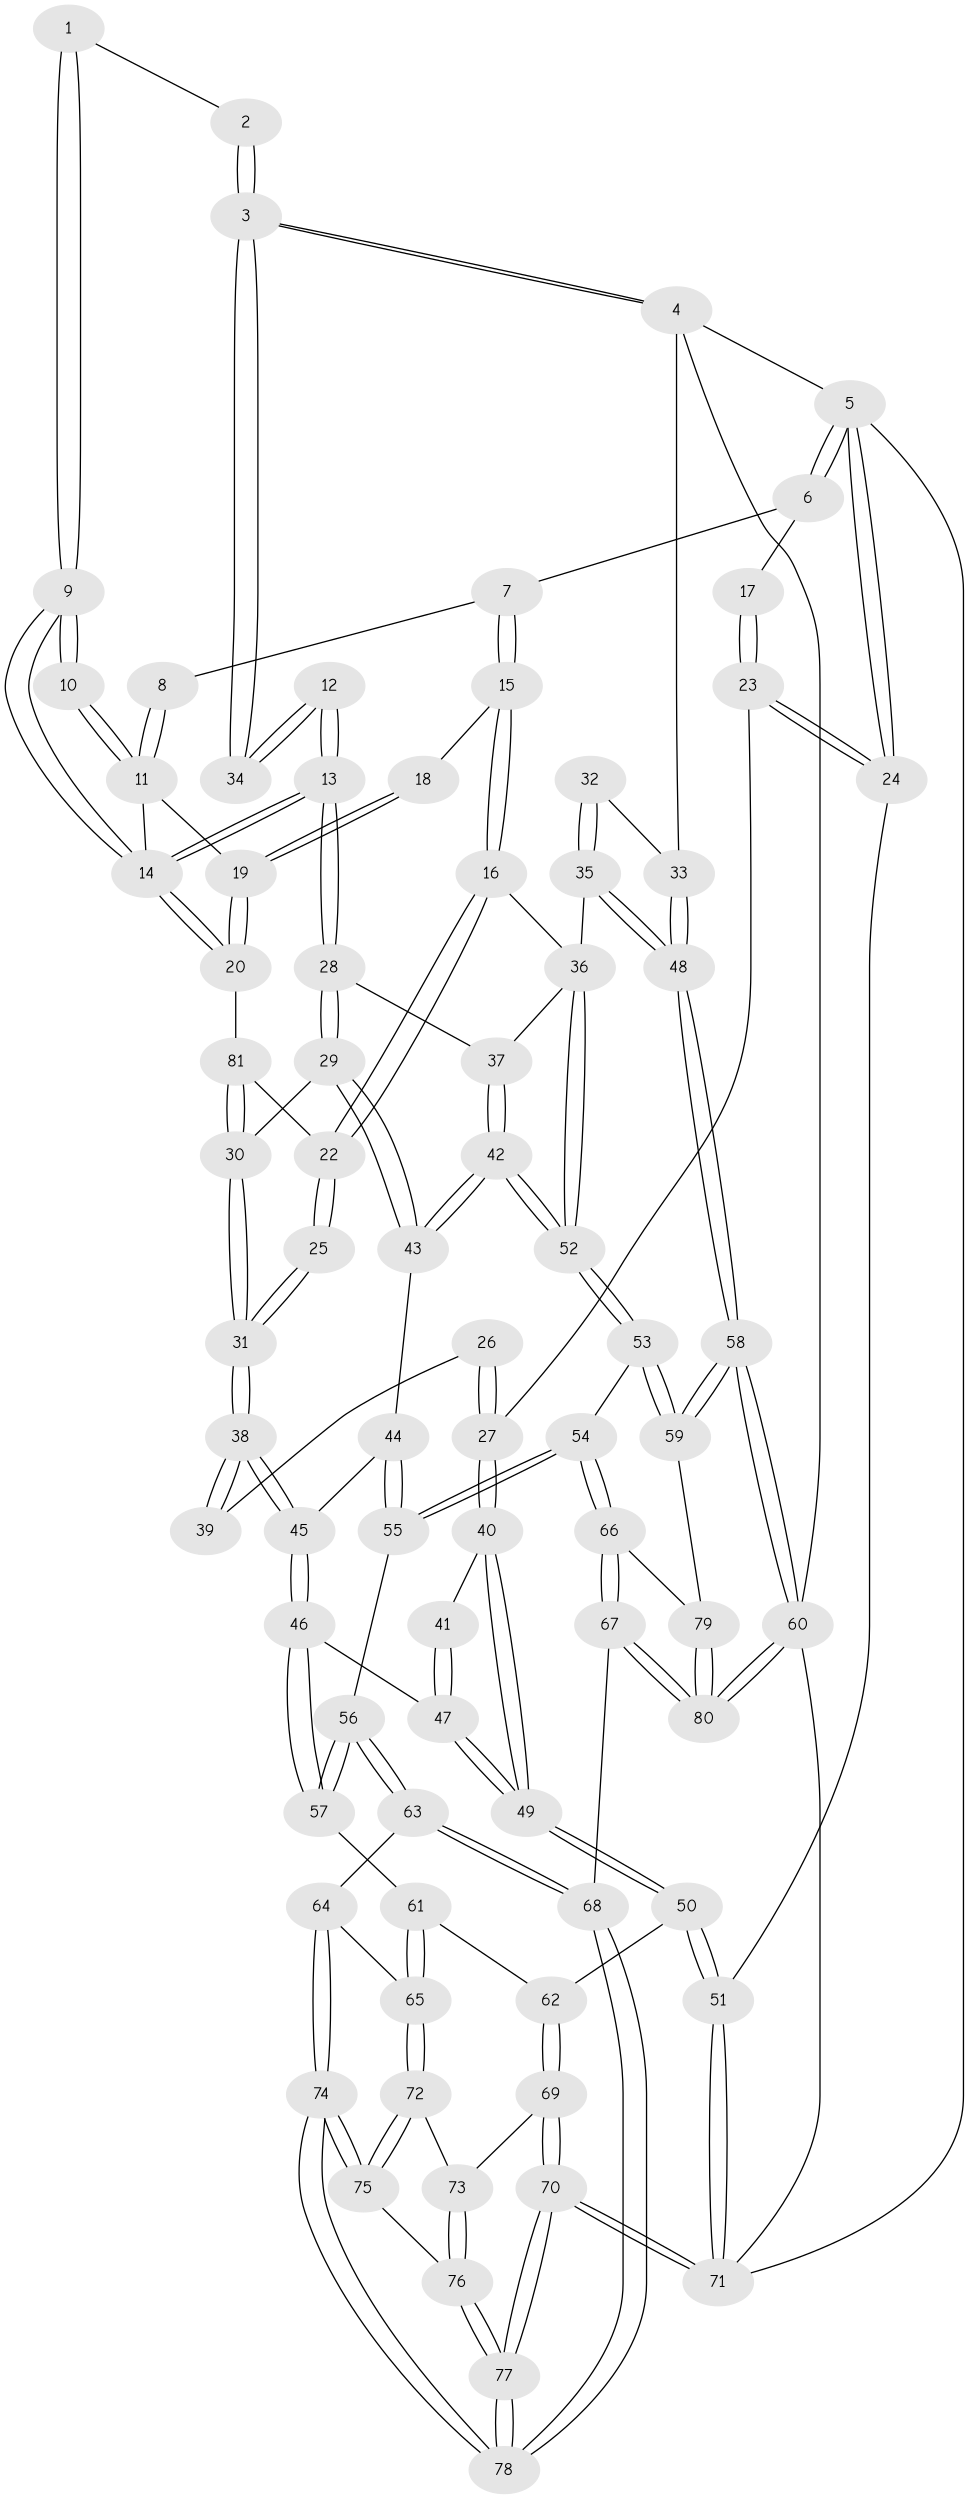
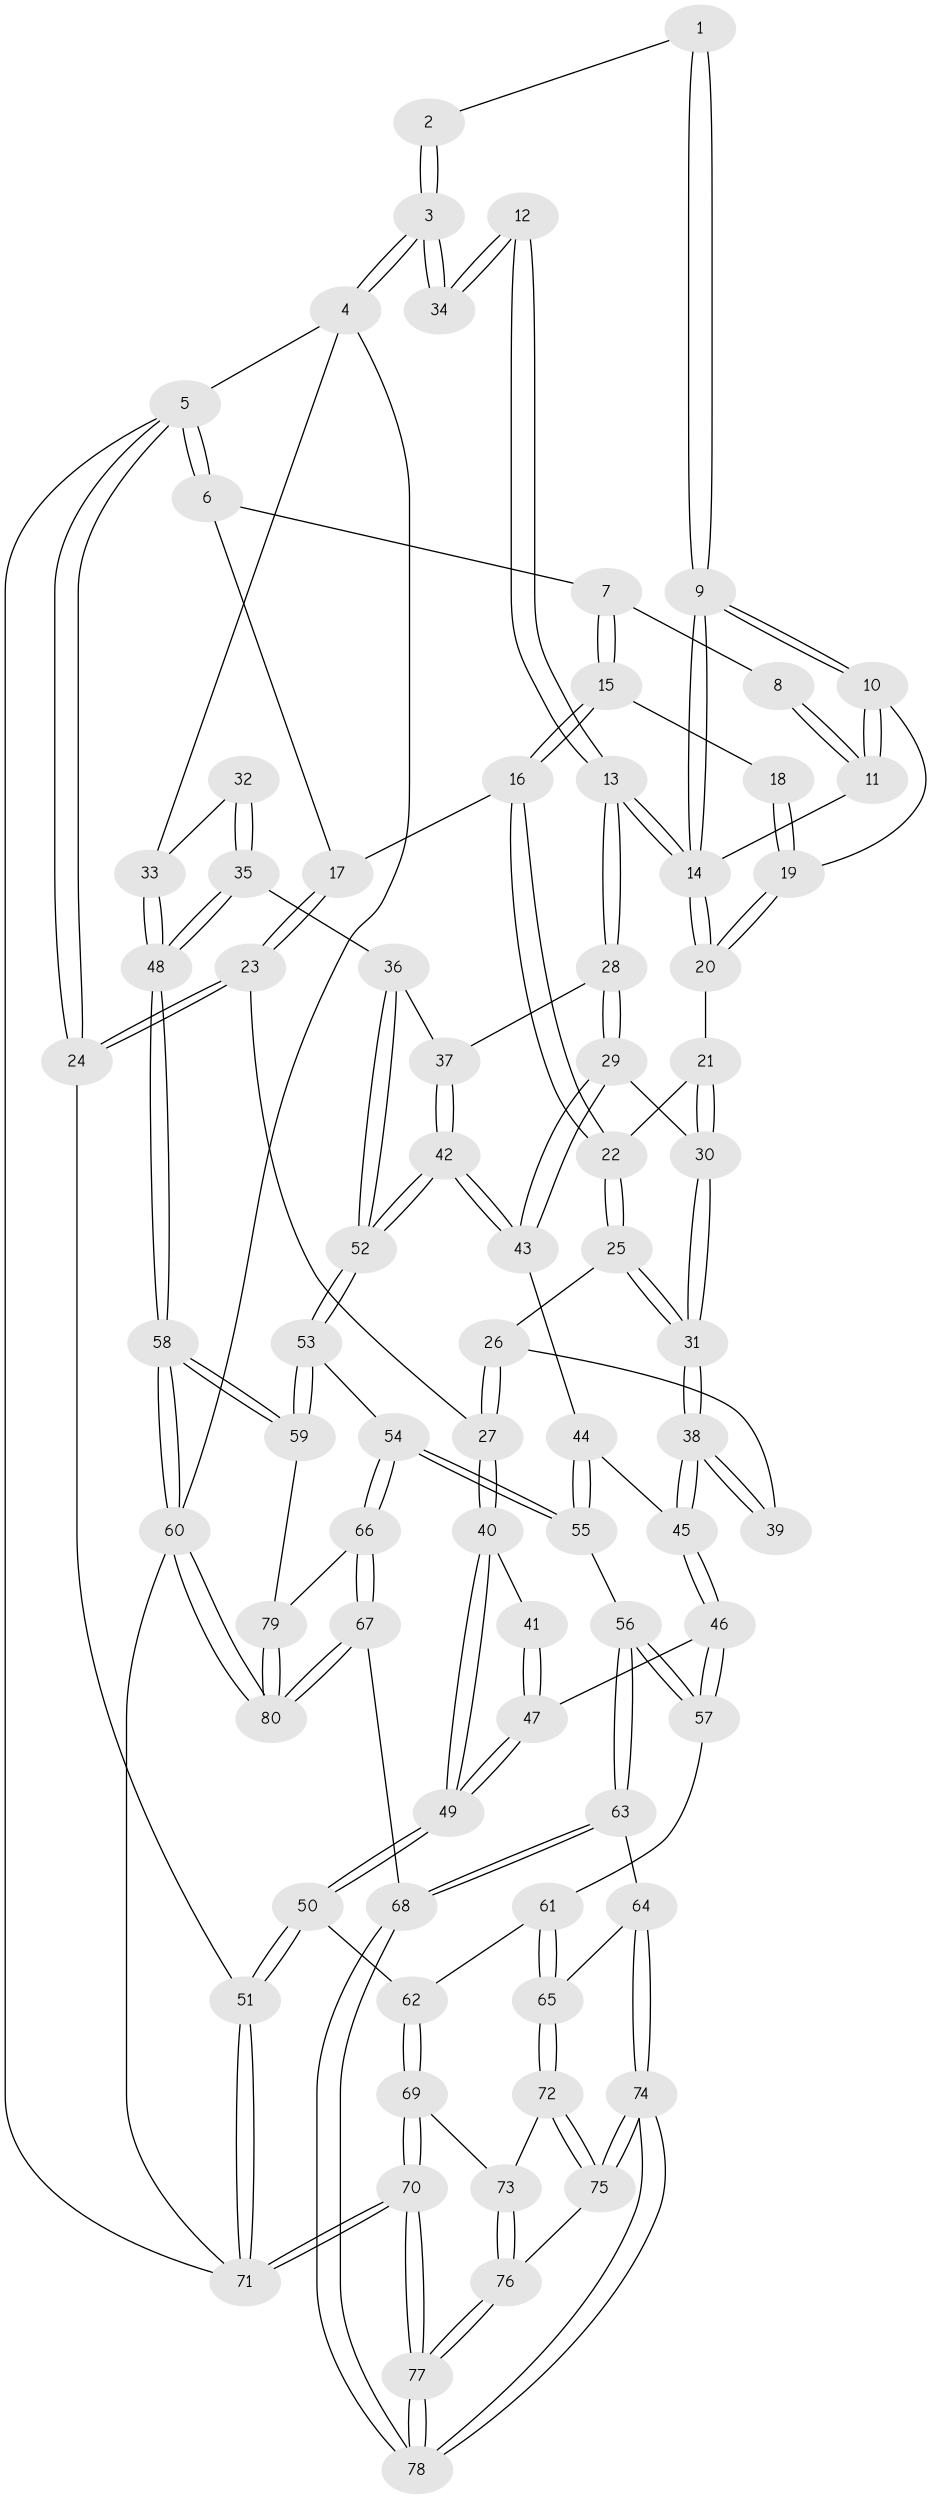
edge "11" -- "19": now "10" -- "19"
edge "16" -- "36": now "16" -- "17"
node "81": label "81" -> "21"
edge "25" -- "26": added
